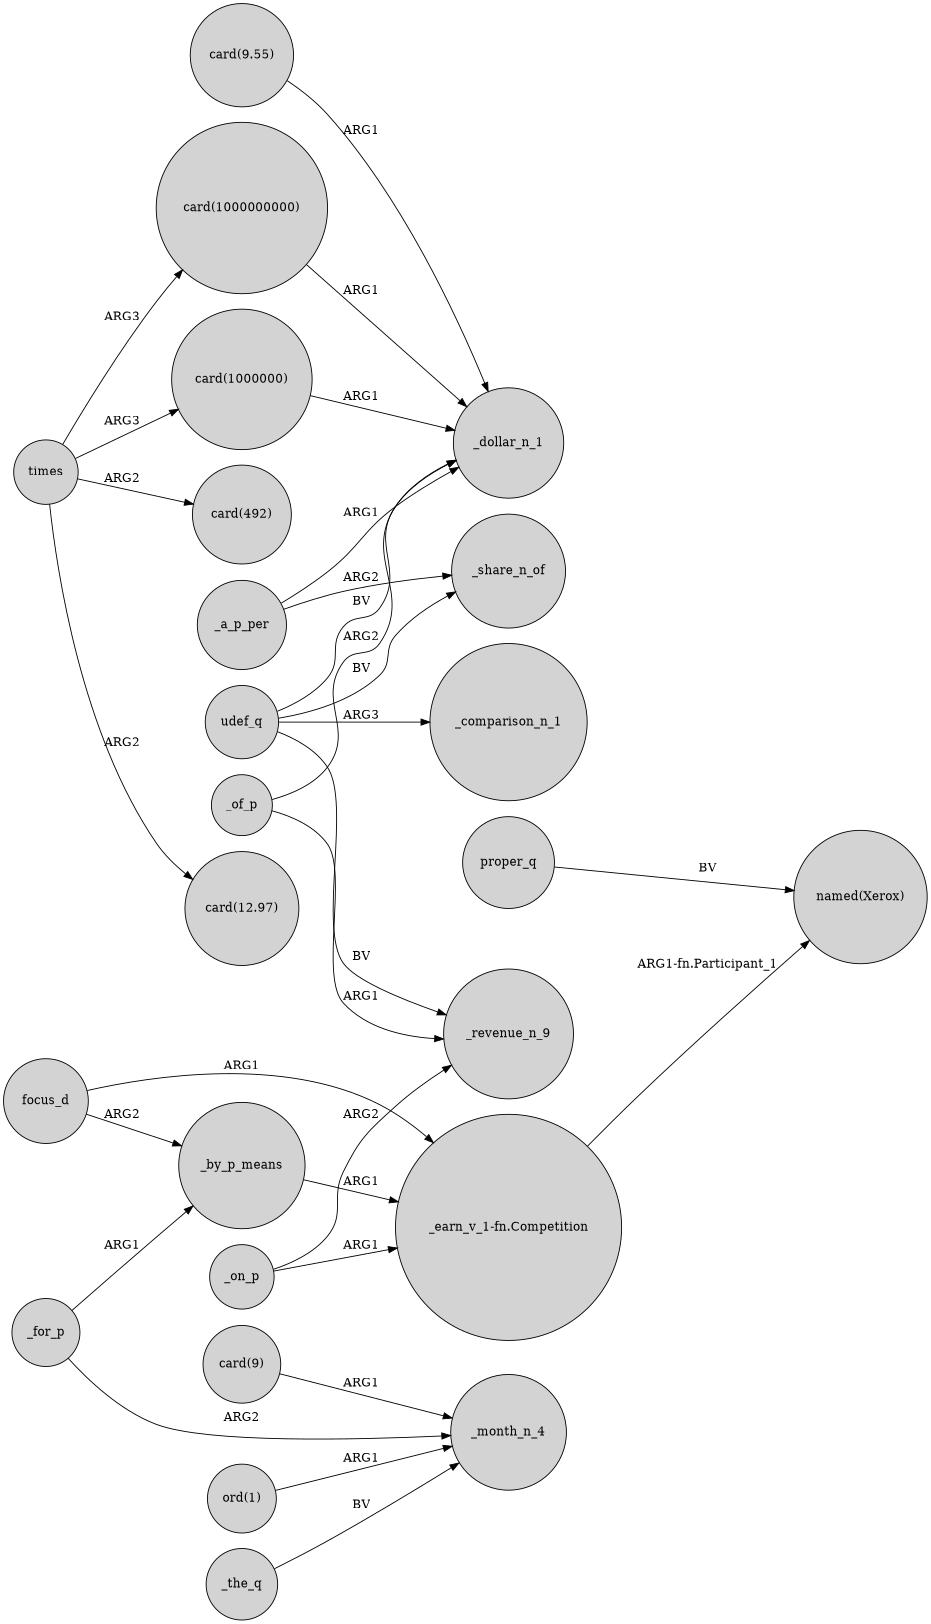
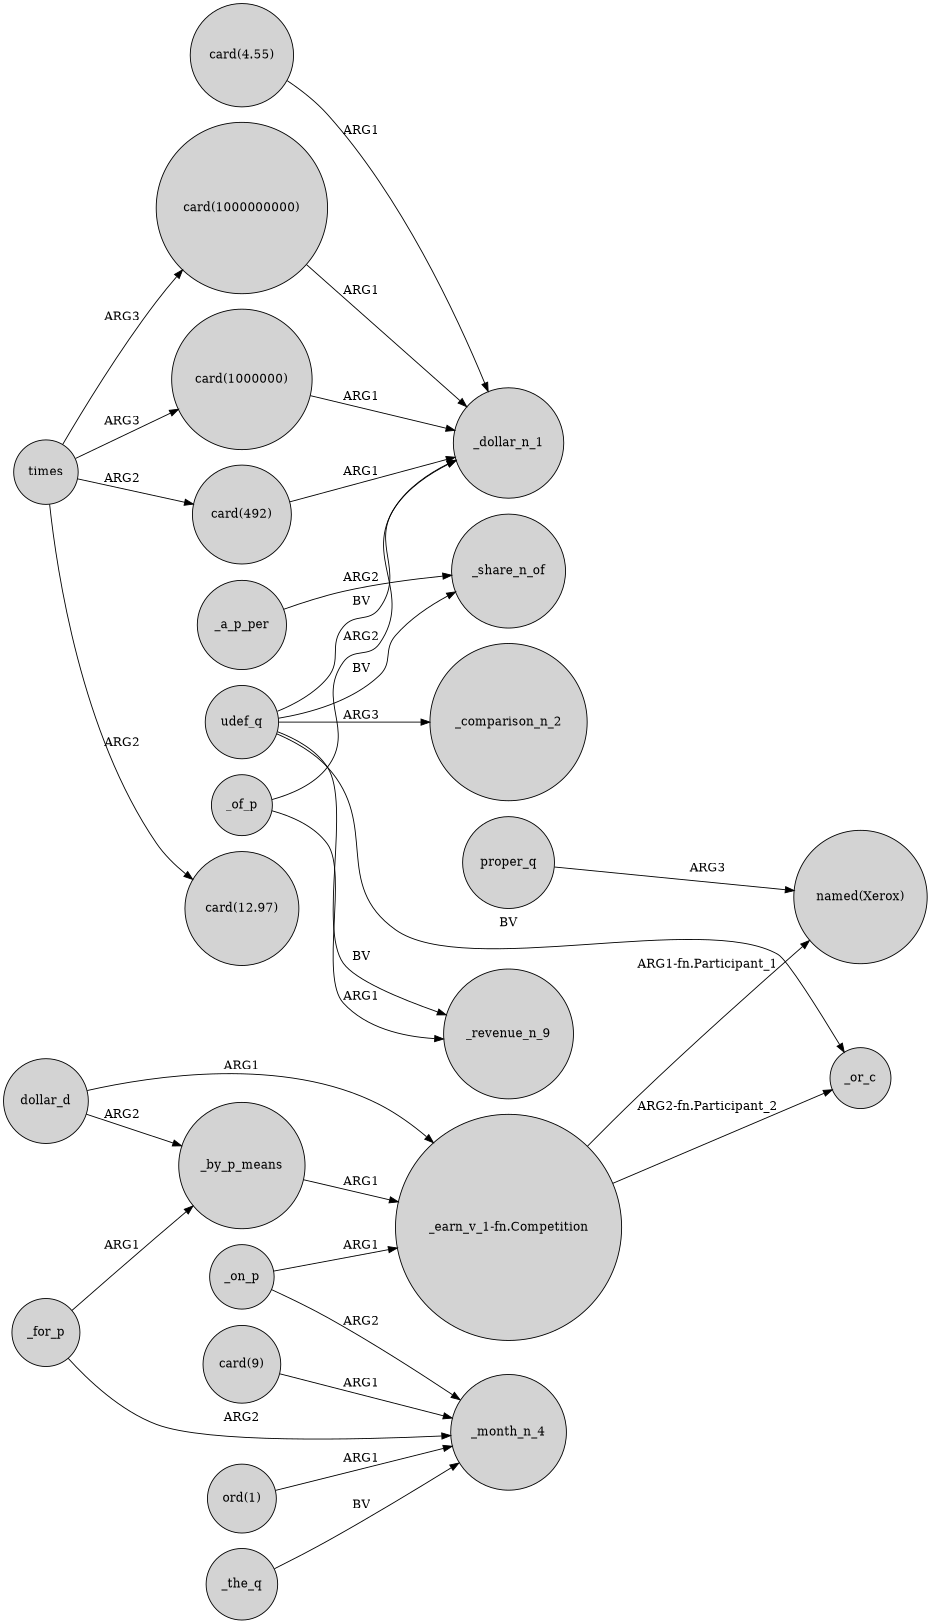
node "card(9.55)": label "card(9.55)" -> "card(4.55)"
edge "_a_p_per" -> "_dollar_n_1": now "card(492)" -> "_dollar_n_1"
node "_comparison_n_1": label "_comparison_n_1" -> "_comparison_n_2"
edge "proper_q" -> "named(Xerox)": label "BV" -> "ARG3"
node "_or_c": added
node "focus_d": label "focus_d" -> "dollar_d"
edge "_on_p" -> "_revenue_n_9": now "_on_p" -> "_month_n_4"
